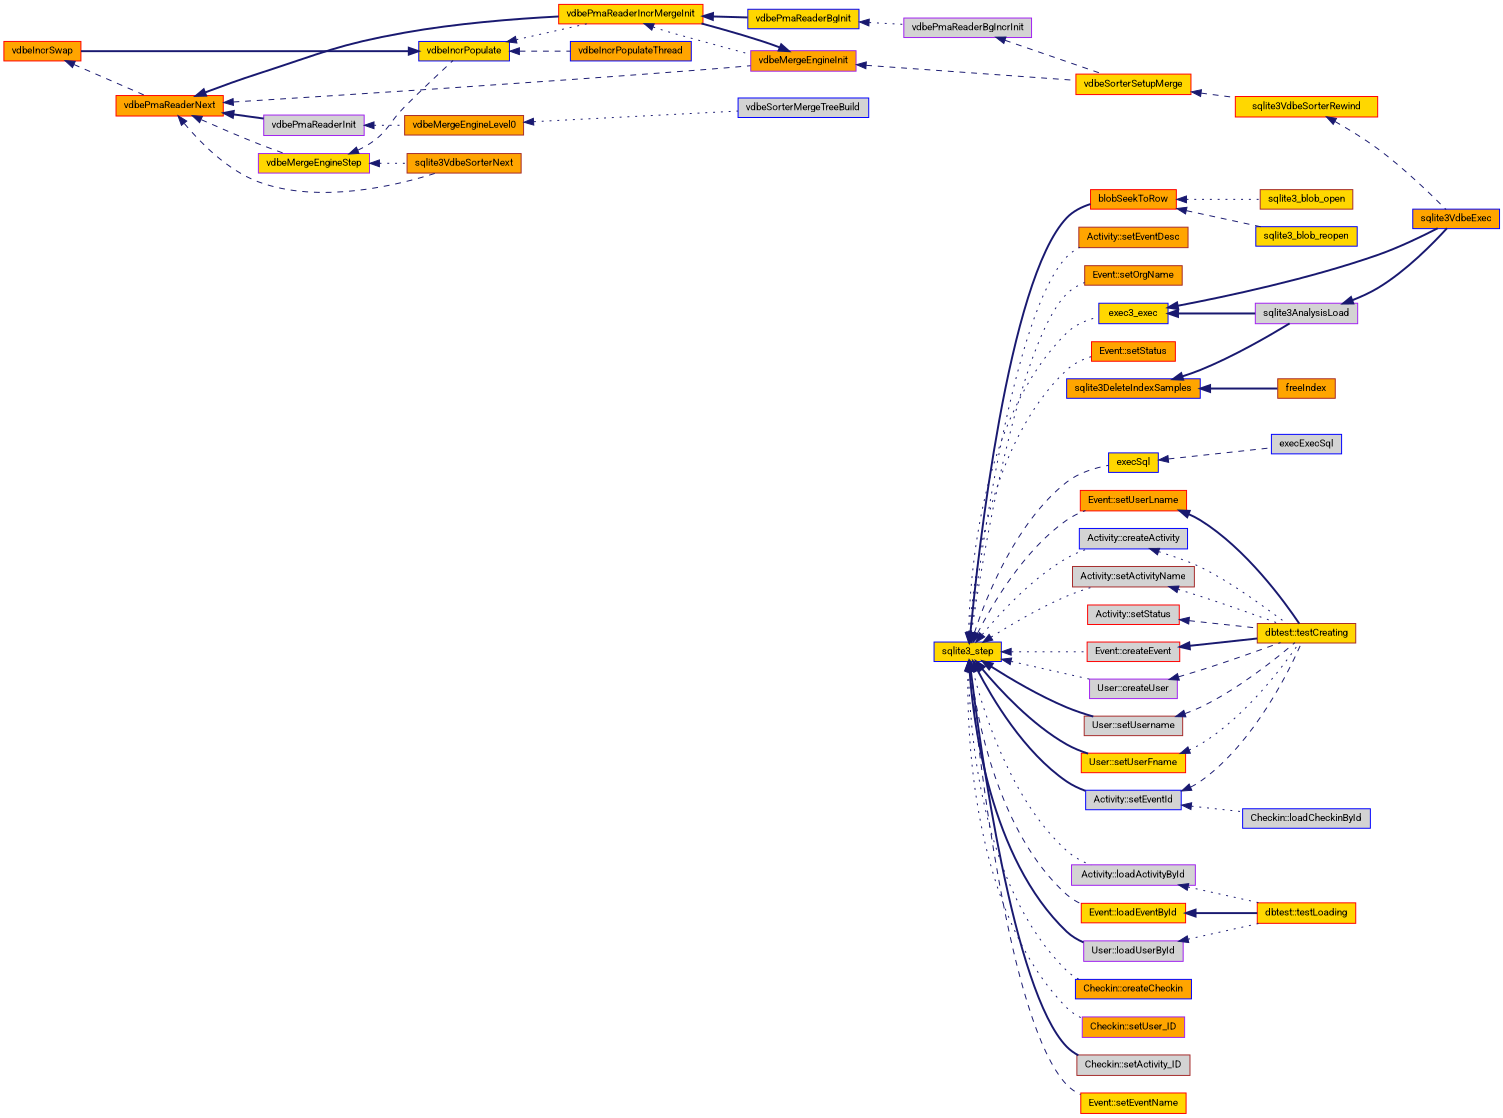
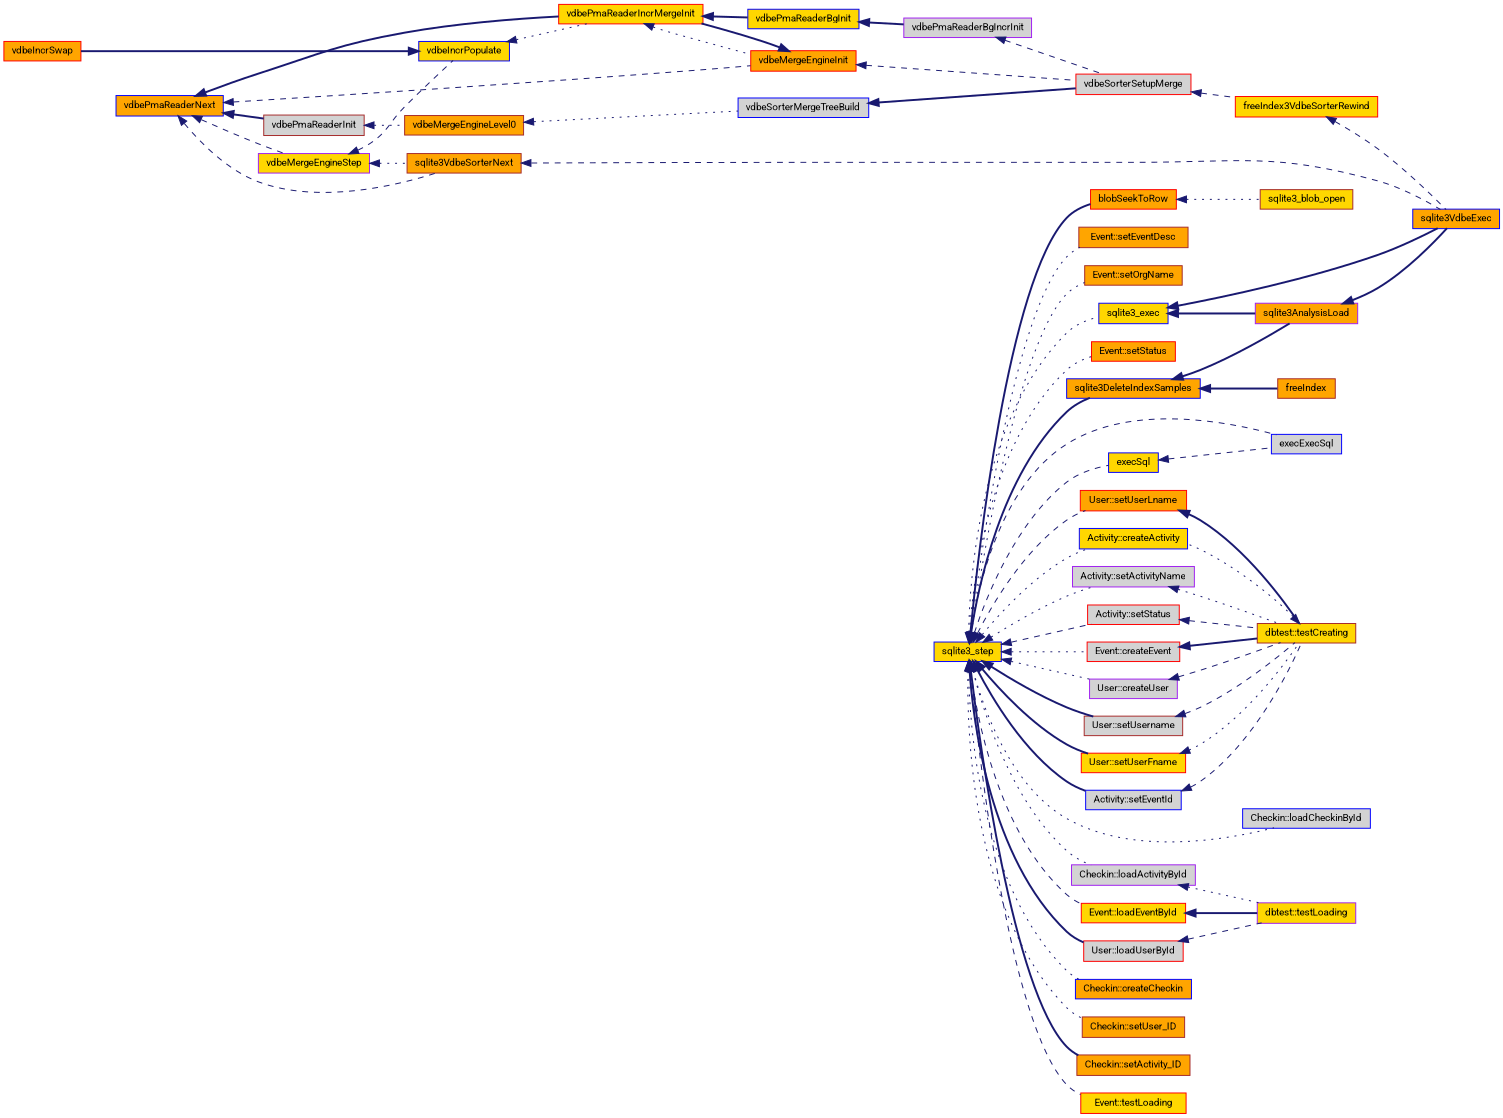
edge "vdbePmaReaderBgIncrInit" -> "vdbePmaReaderBgInit": style dotted -> bold
node "vdbeIncrPopulateThread": removed
node "vdbeMergeEngineInit": color purple -> red
edge "vdbePmaReaderNext" -> "vdbeIncrSwap": removed
node "vdbeSorterSetupMerge": fillcolor gold -> lightgrey
edge "vdbeSorterSetupMerge" -> "vdbeSorterMergeTreeBuild": added
node "vdbePmaReaderNext": color red -> blue
node "sqlite3VdbeSorterRewind": label "sqlite3VdbeSorterRewind" -> "freeIndex3VdbeSorterRewind"
node "vdbePmaReaderInit": color purple -> brown
edge "sqlite3VdbeExec" -> "sqlite3VdbeSorterNext": added
node "sqlite3_blob_reopen": removed
node "Activity::setEventDesc": label "Activity::setEventDesc" -> "Event::setEventDesc"
node "exec3_exec": label "exec3_exec" -> "sqlite3_exec"
node "sqlite3AnalysisLoad": fillcolor lightgrey -> orange
edge "execExecSql" -> "sqlite3_step": added
edge "sqlite3DeleteIndexSamples" -> "sqlite3_step": added
node "Event::setUserLname": label "Event::setUserLname" -> "User::setUserLname"
node "Activity::createActivity": fillcolor lightgrey -> gold
node "Activity::setActivityName": color brown -> purple
edge "dbtest::testCreating" -> "Activity::createActivity": reversed
edge "Activity::setStatus" -> "sqlite3_step": added
edge "Checkin::loadCheckinById" -> "Activity::setEventId": now "Checkin::loadCheckinById" -> "sqlite3_step"
node "Activity::loadActivityById": label "Activity::loadActivityById" -> "Checkin::loadActivityById"
node "dbtest::testLoading": color red -> purple
edge "dbtest::testLoading" -> "User::loadUserById": style dotted -> dashed
node "User::loadUserById": color purple -> red
node "Checkin::setUser_ID": color purple -> brown
node "Checkin::setActivity_ID": fillcolor lightgrey -> orange
node "Event::setEventName": label "Event::setEventName" -> "Event::testLoading"
